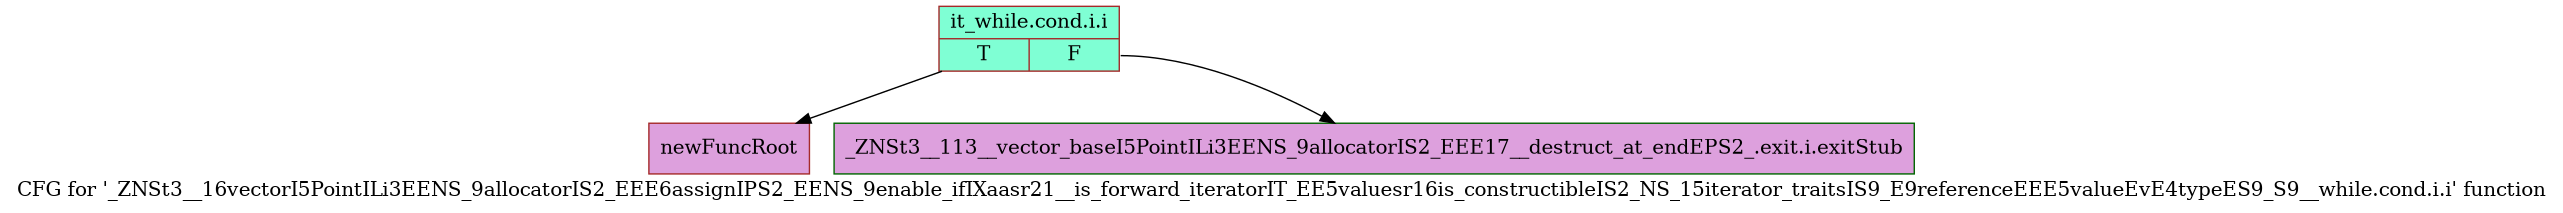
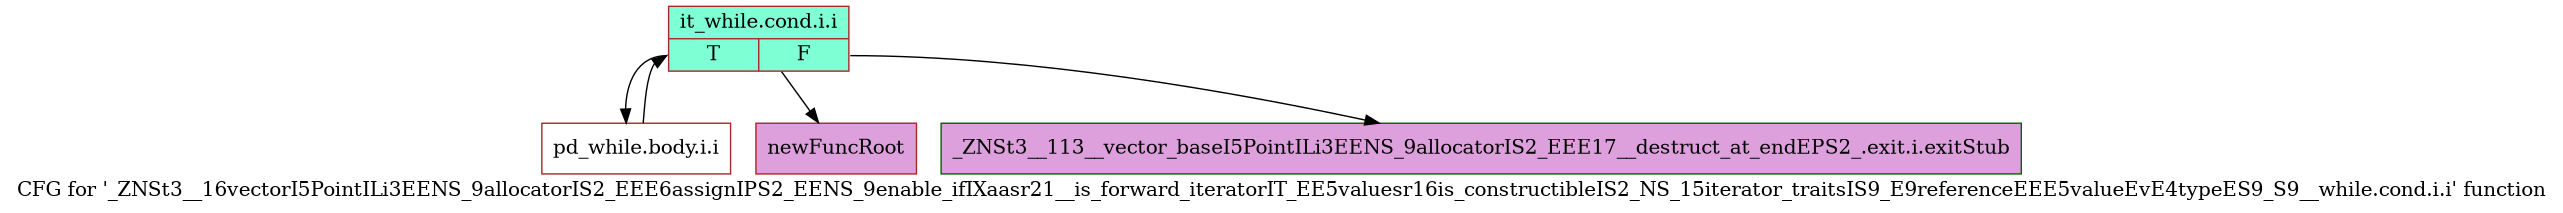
node "pd_while.body.i.i": added
